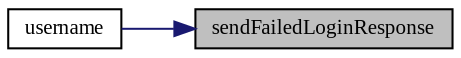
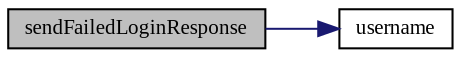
edge "username" -> "sendFailedLoginResponse": reversed
